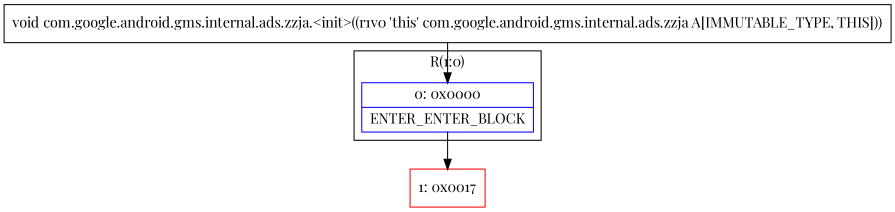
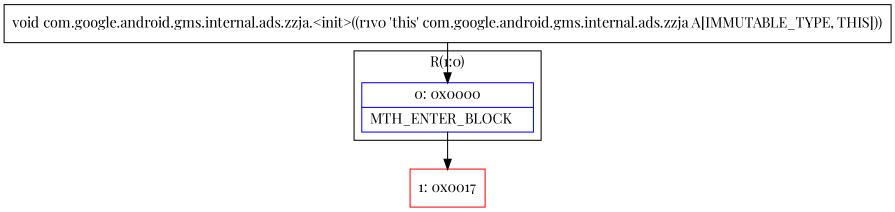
node "0: 0x0000": text "ENTER_ENTER_BLOCK" -> "MTH_ENTER_BLOCK"
